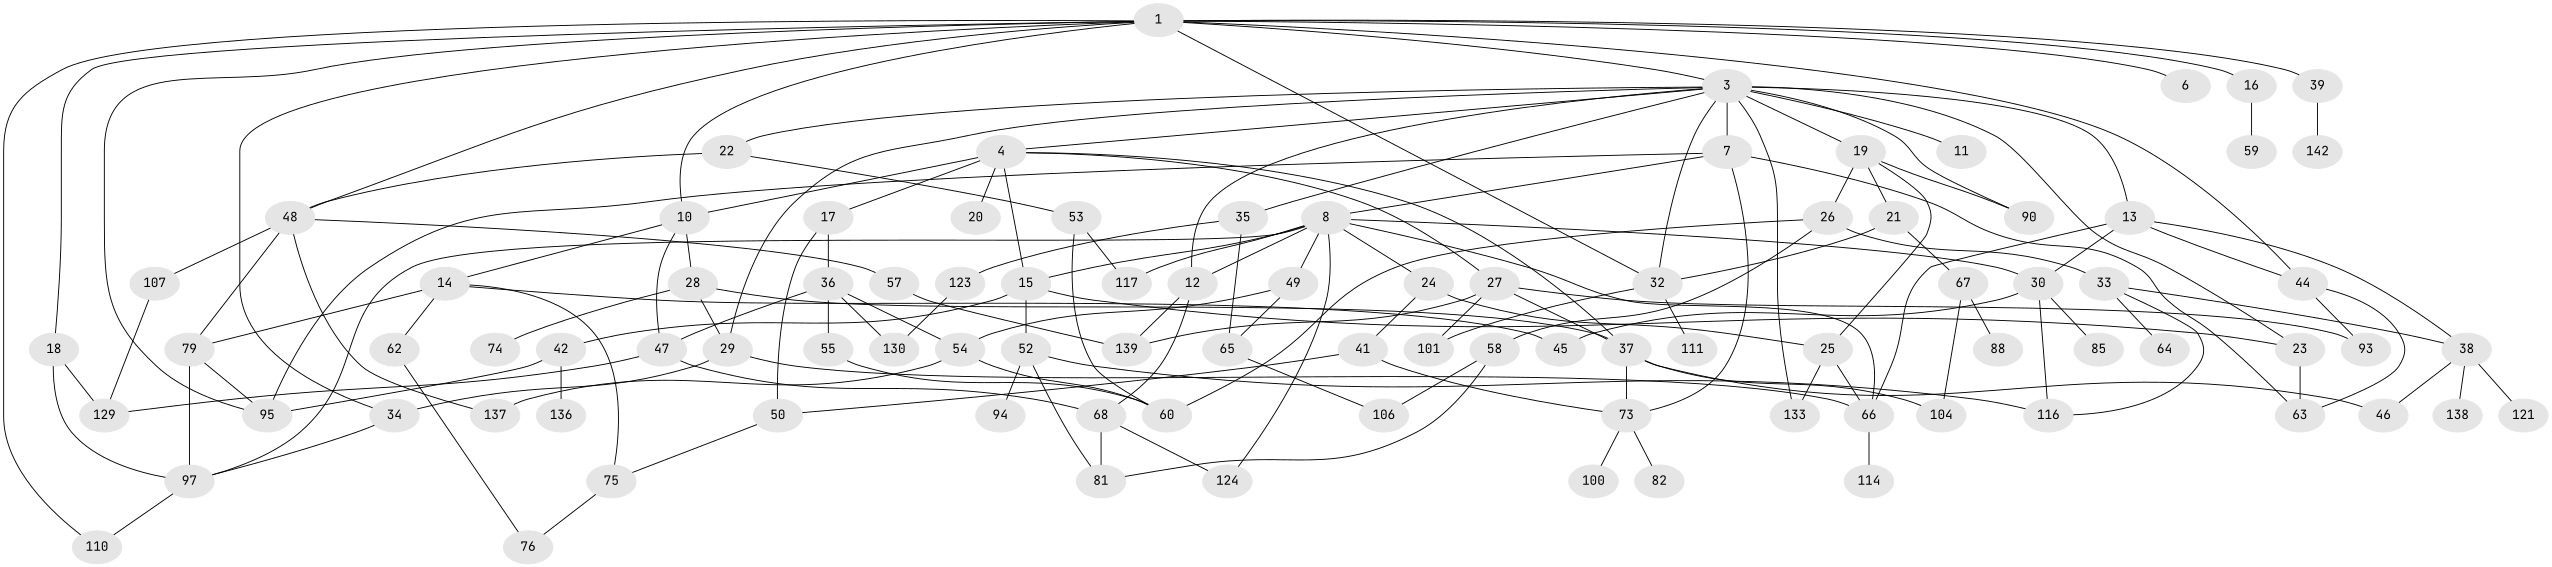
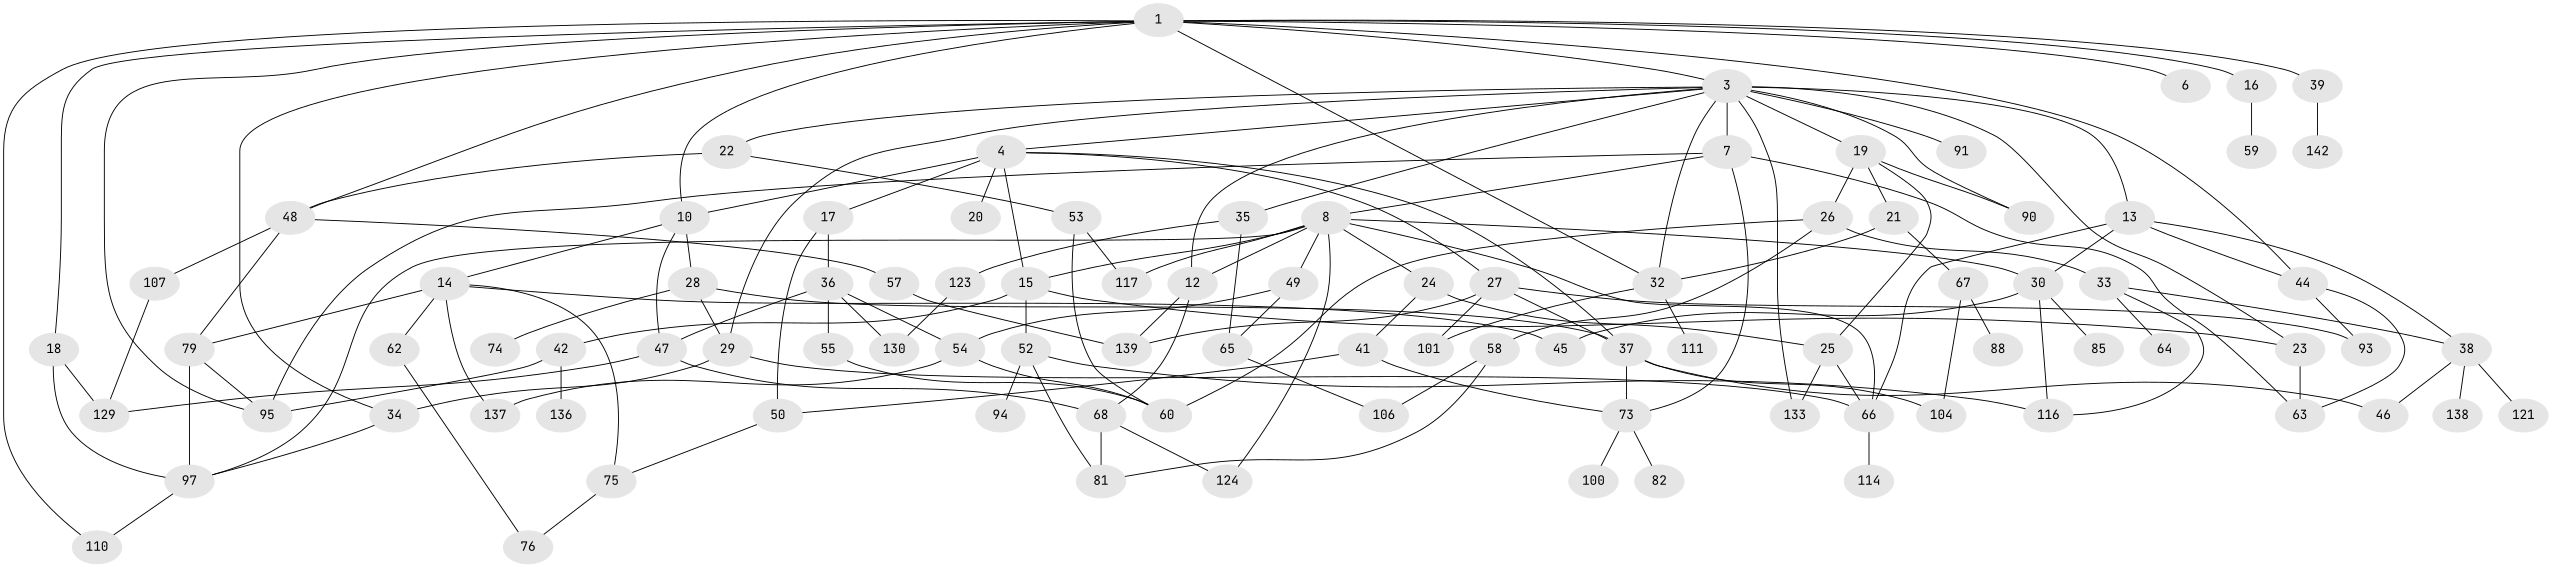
node "11": label "11" -> "91"
edge "48" -- "137": now "14" -- "137"
